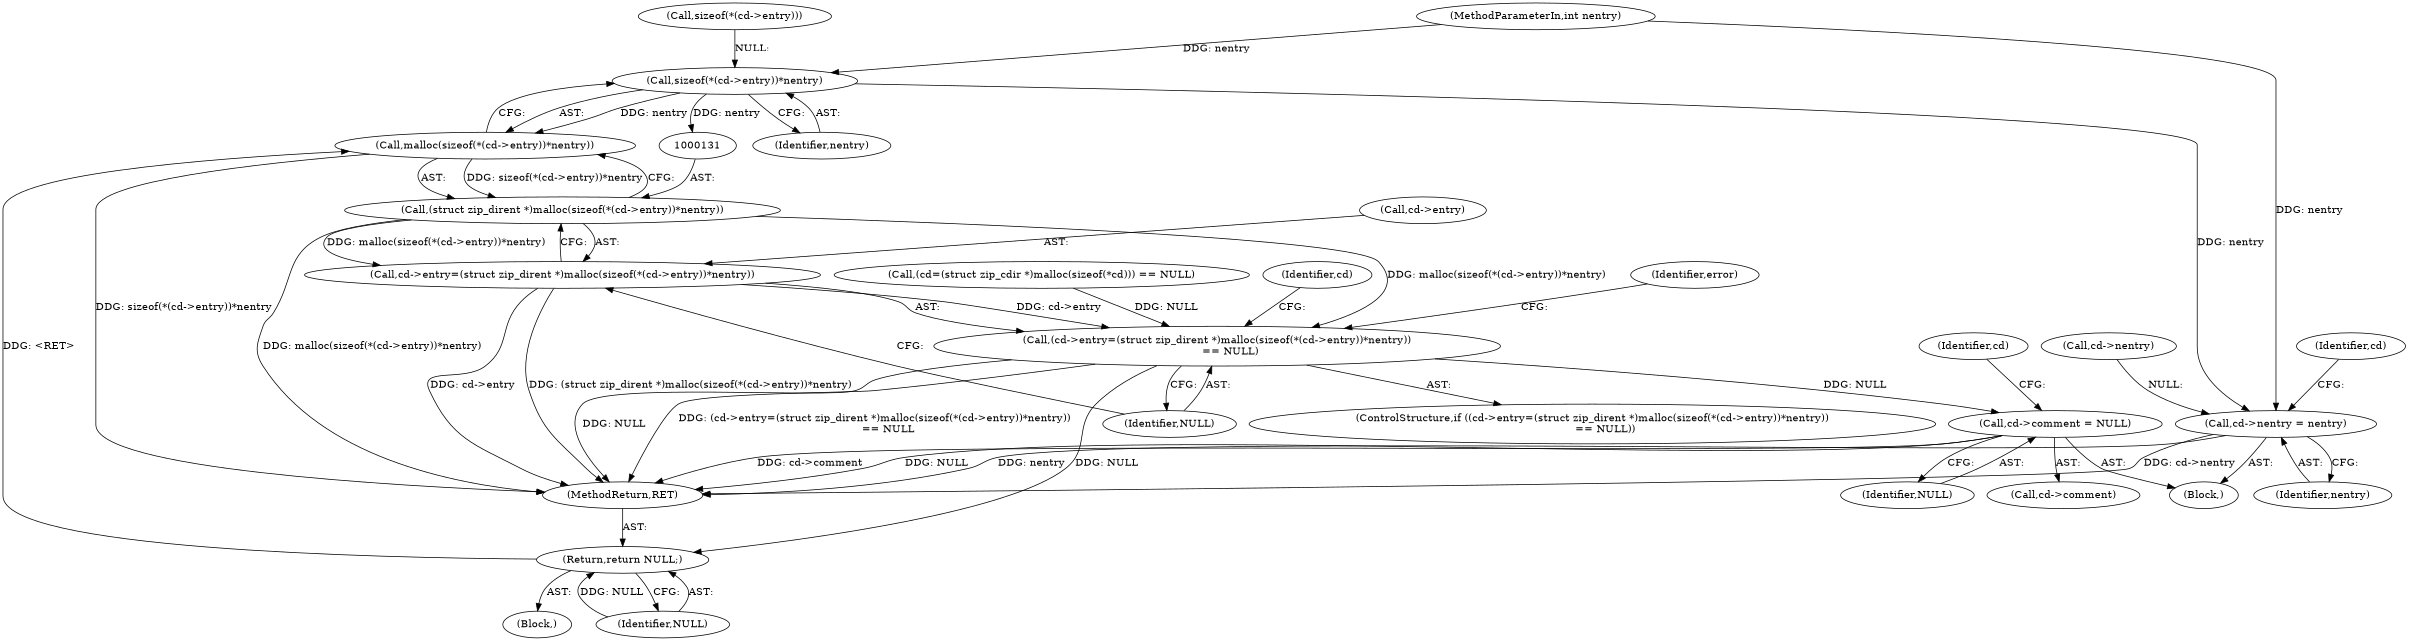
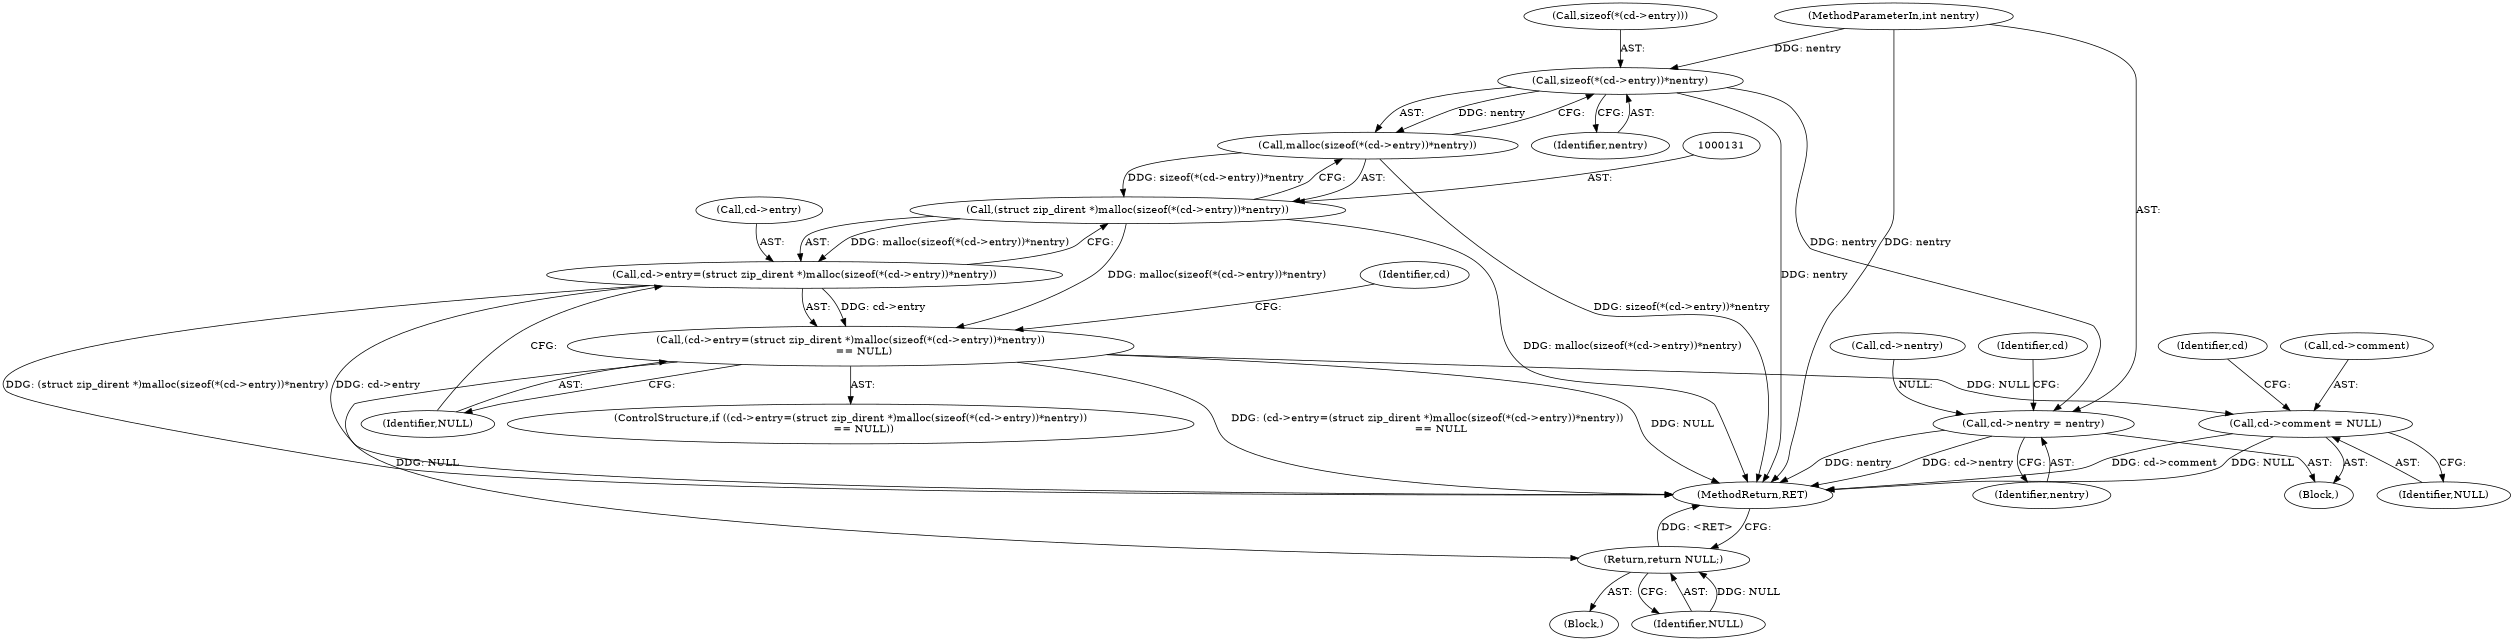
edge "(Call,sizeof(*(cd->entry)))" -> "(Call,sizeof(*(cd->entry))*nentry)": label "NULL: " -> "AST: "
edge "(Call,sizeof(*(cd->entry))*nentry)" -> "1000131": now "(Call,sizeof(*(cd->entry))*nentry)" -> "(MethodReturn,RET)"
edge "(MethodParameterIn,int nentry)" -> "(Call,cd->nentry = nentry)": label "DDG: nentry" -> "AST: "
edge "(MethodParameterIn,int nentry)" -> "(MethodReturn,RET)": added, label "DDG: nentry"
node "(Call,(cd=(struct zip_cdir *)malloc(sizeof(*cd))) == NULL)": removed
node "(Identifier,error)": removed
edge "(Return,return NULL;)" -> "(Call,malloc(sizeof(*(cd->entry))*nentry))": now "(Return,return NULL;)" -> "(MethodReturn,RET)"
edge "(Call,cd->comment = NULL)" -> "(Call,cd->comment)": reversed
edge "(MethodReturn,RET)" -> "(Return,return NULL;)": label "AST: " -> "CFG: "
